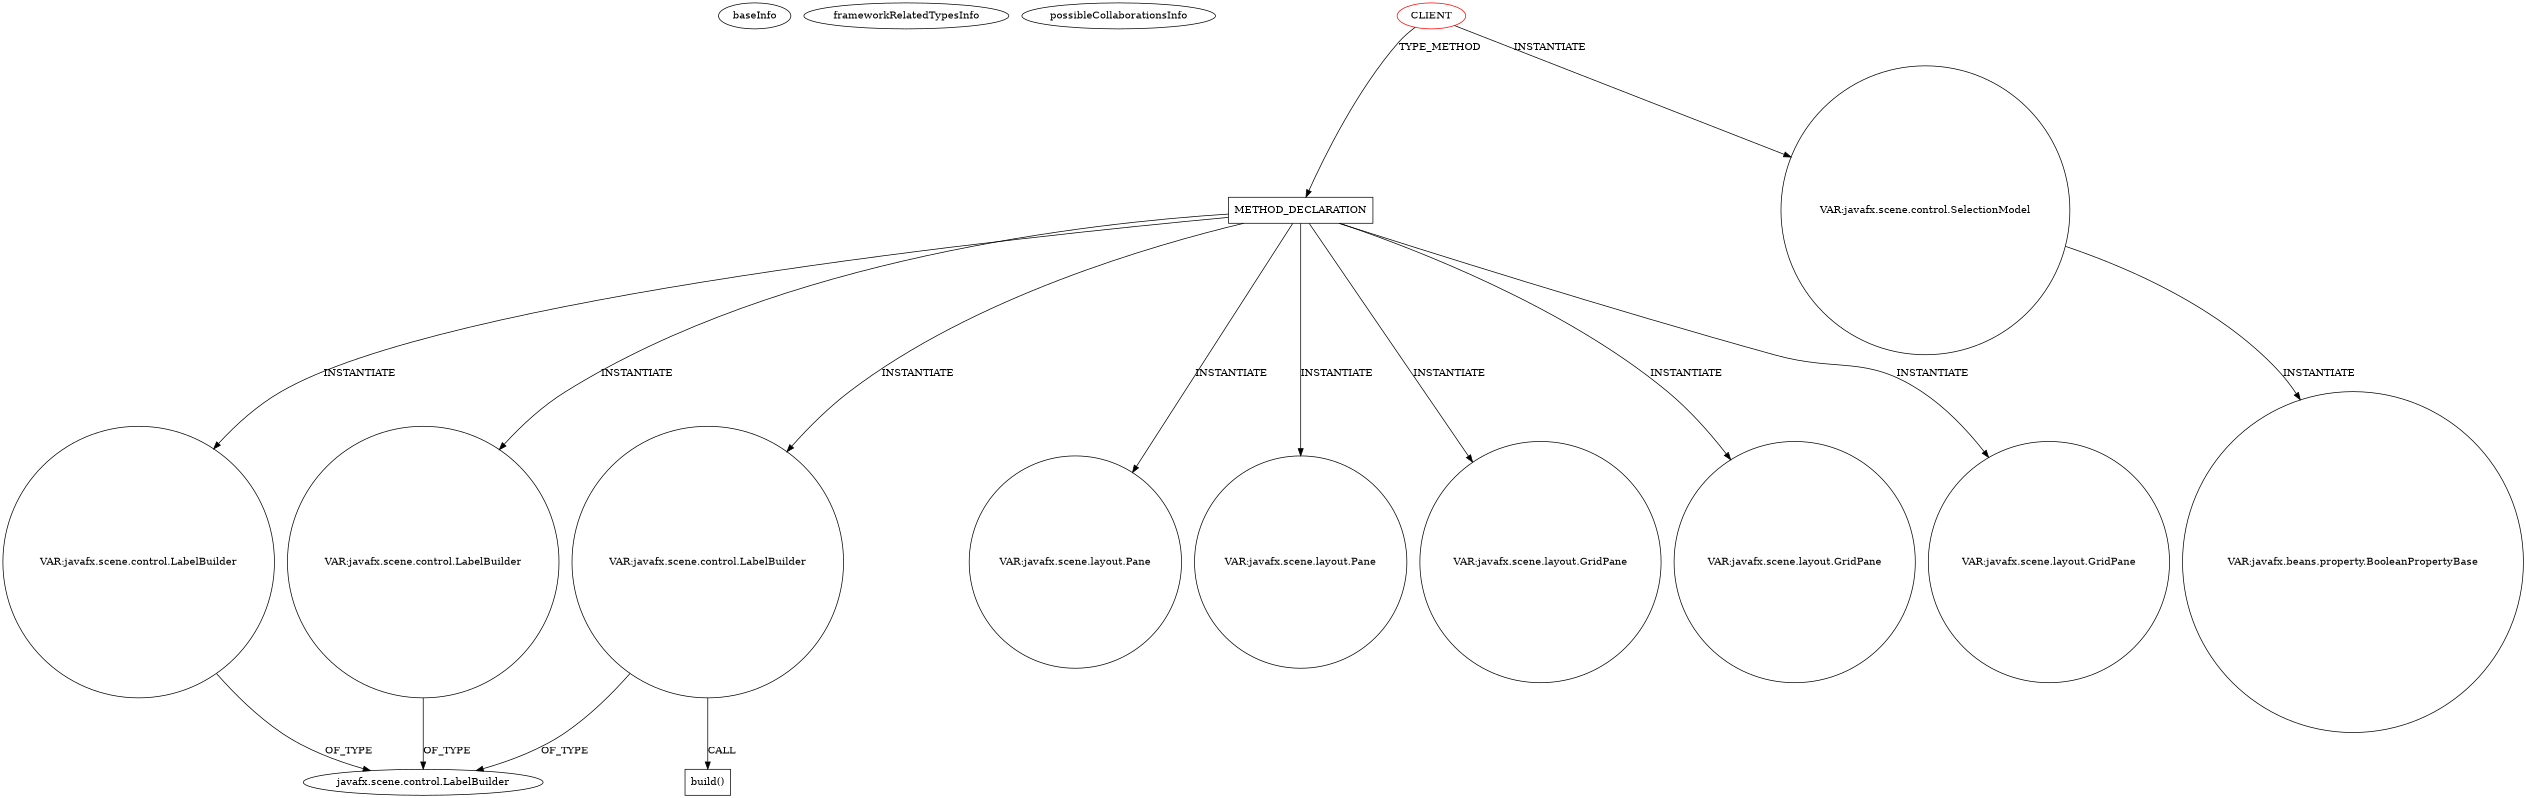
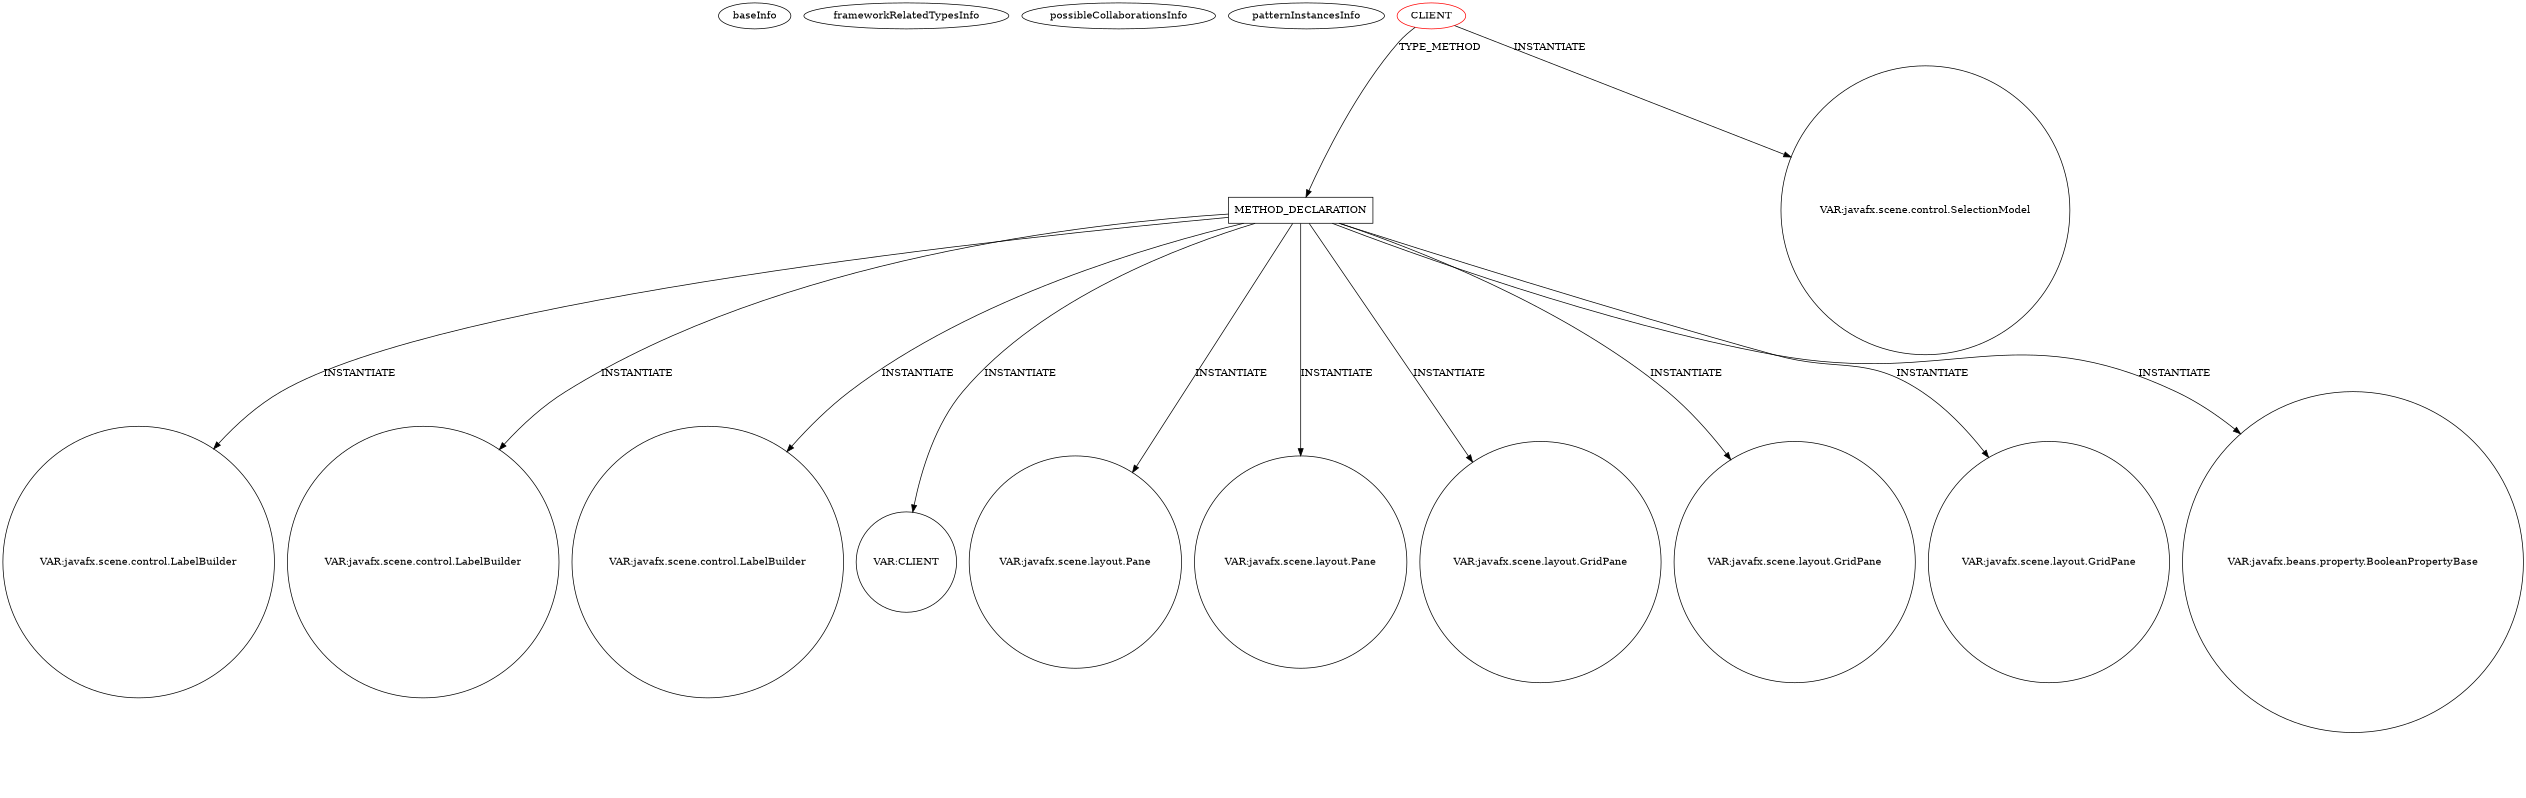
node "patternInstancesInfo": added
edge "VAR:javafx.scene.control.SelectionModel" -> "VAR:javafx.beans.property.BooleanPropertyBase": now "METHOD_DECLARATION" -> "VAR:javafx.beans.property.BooleanPropertyBase"
node "VAR:CLIENT": added
node "javafx.scene.control.LabelBuilder": removed
node "build()": removed
